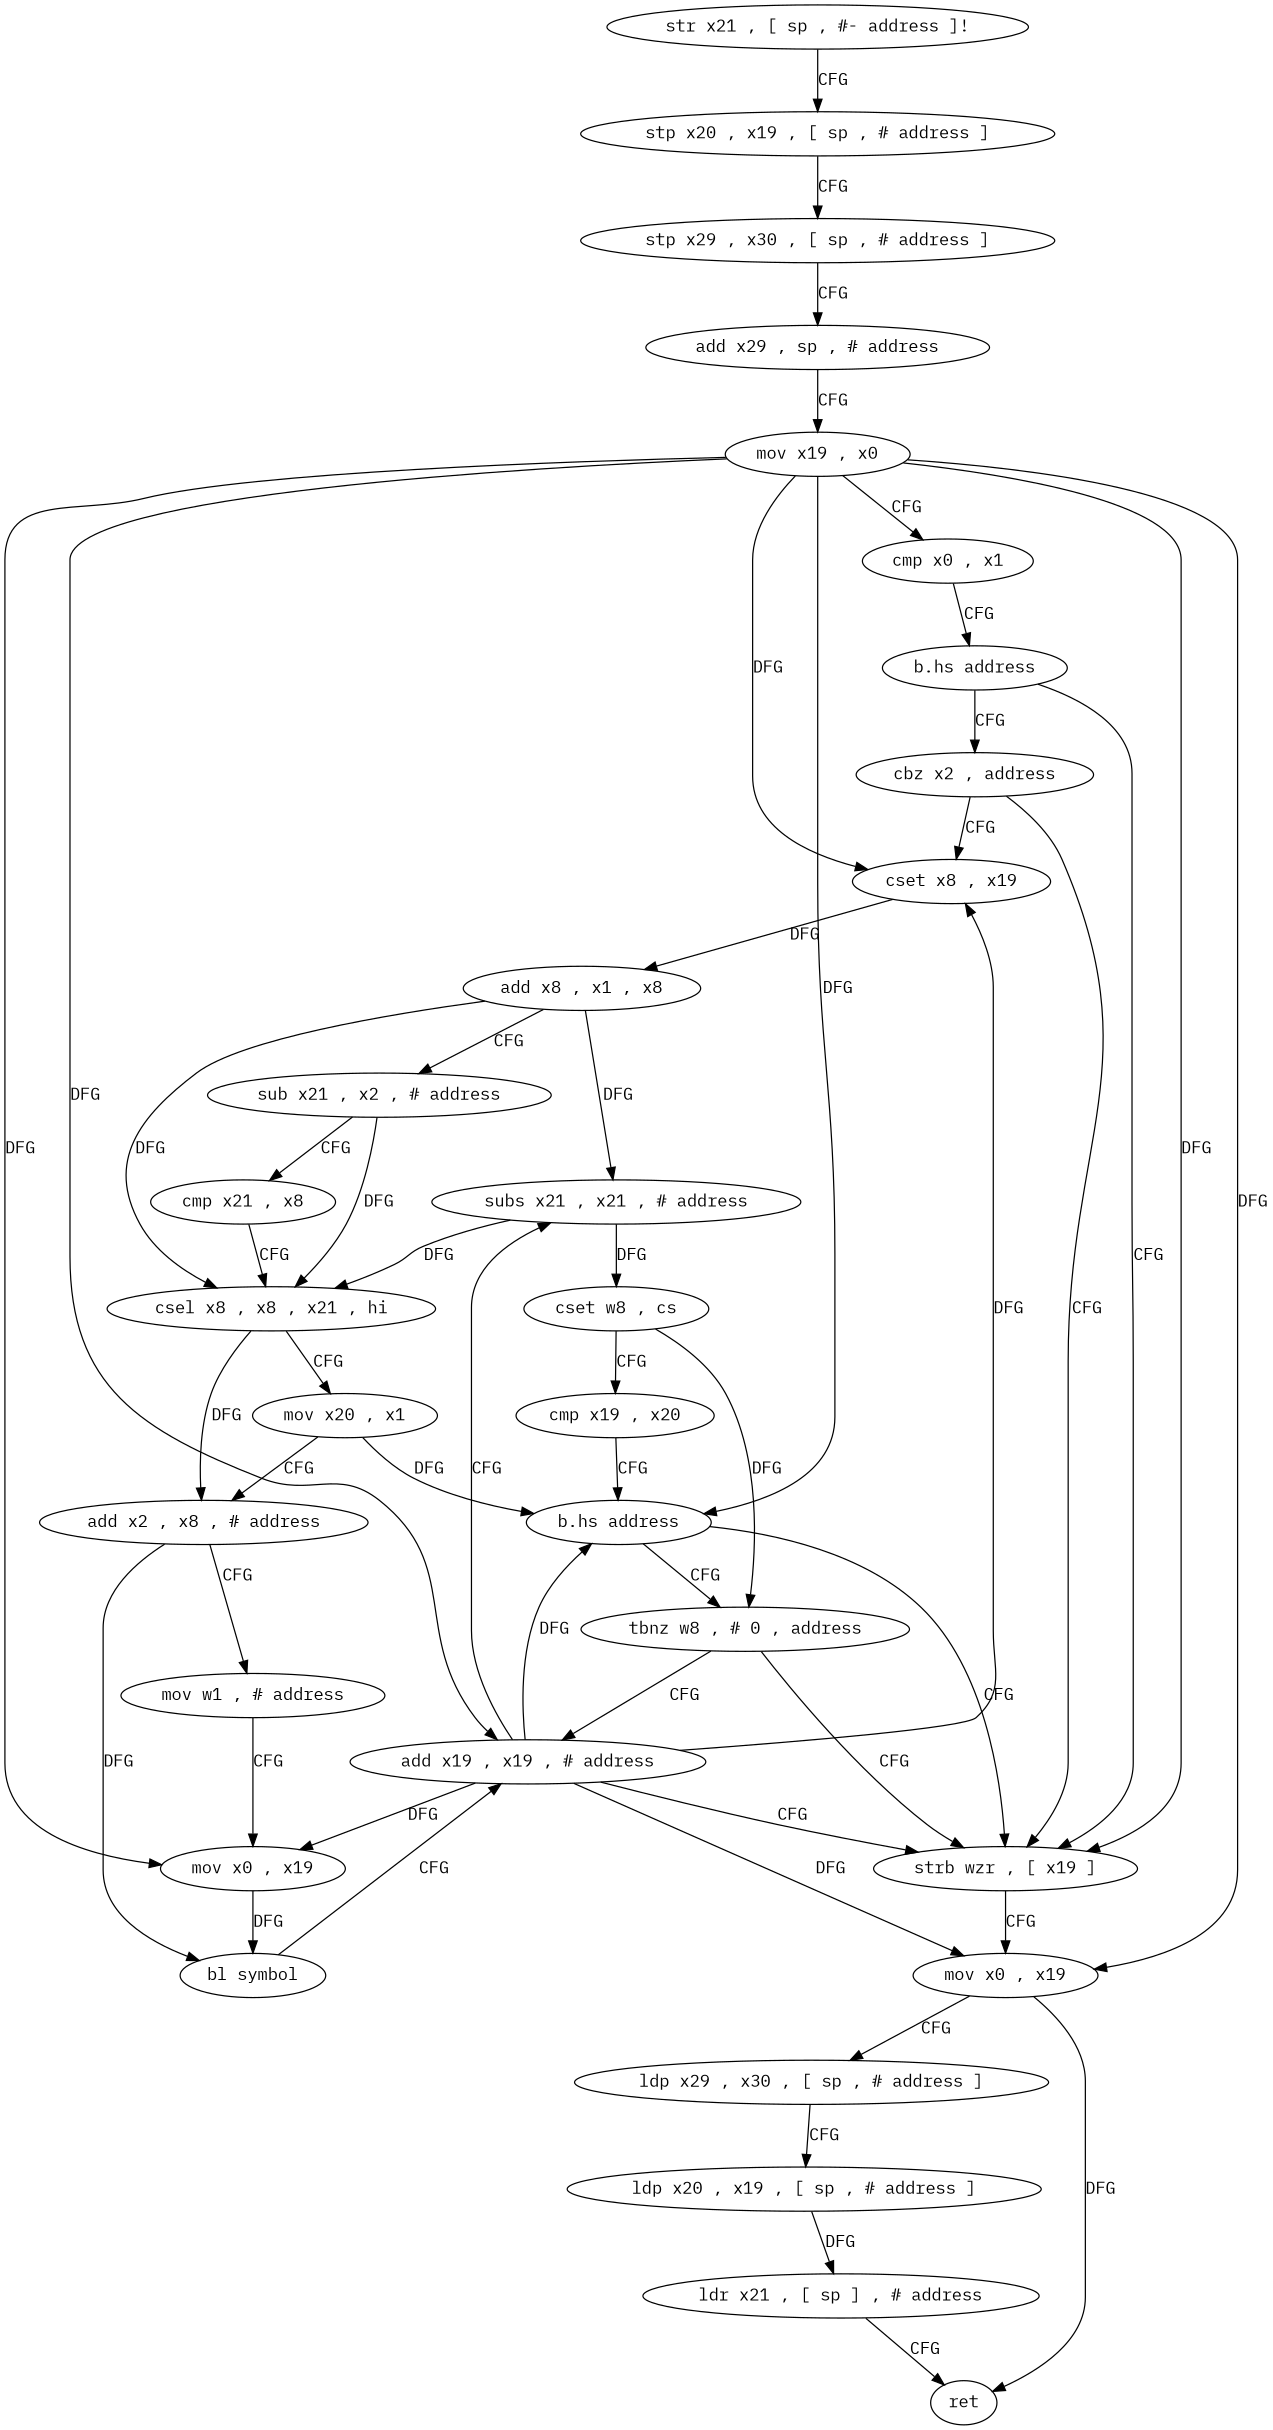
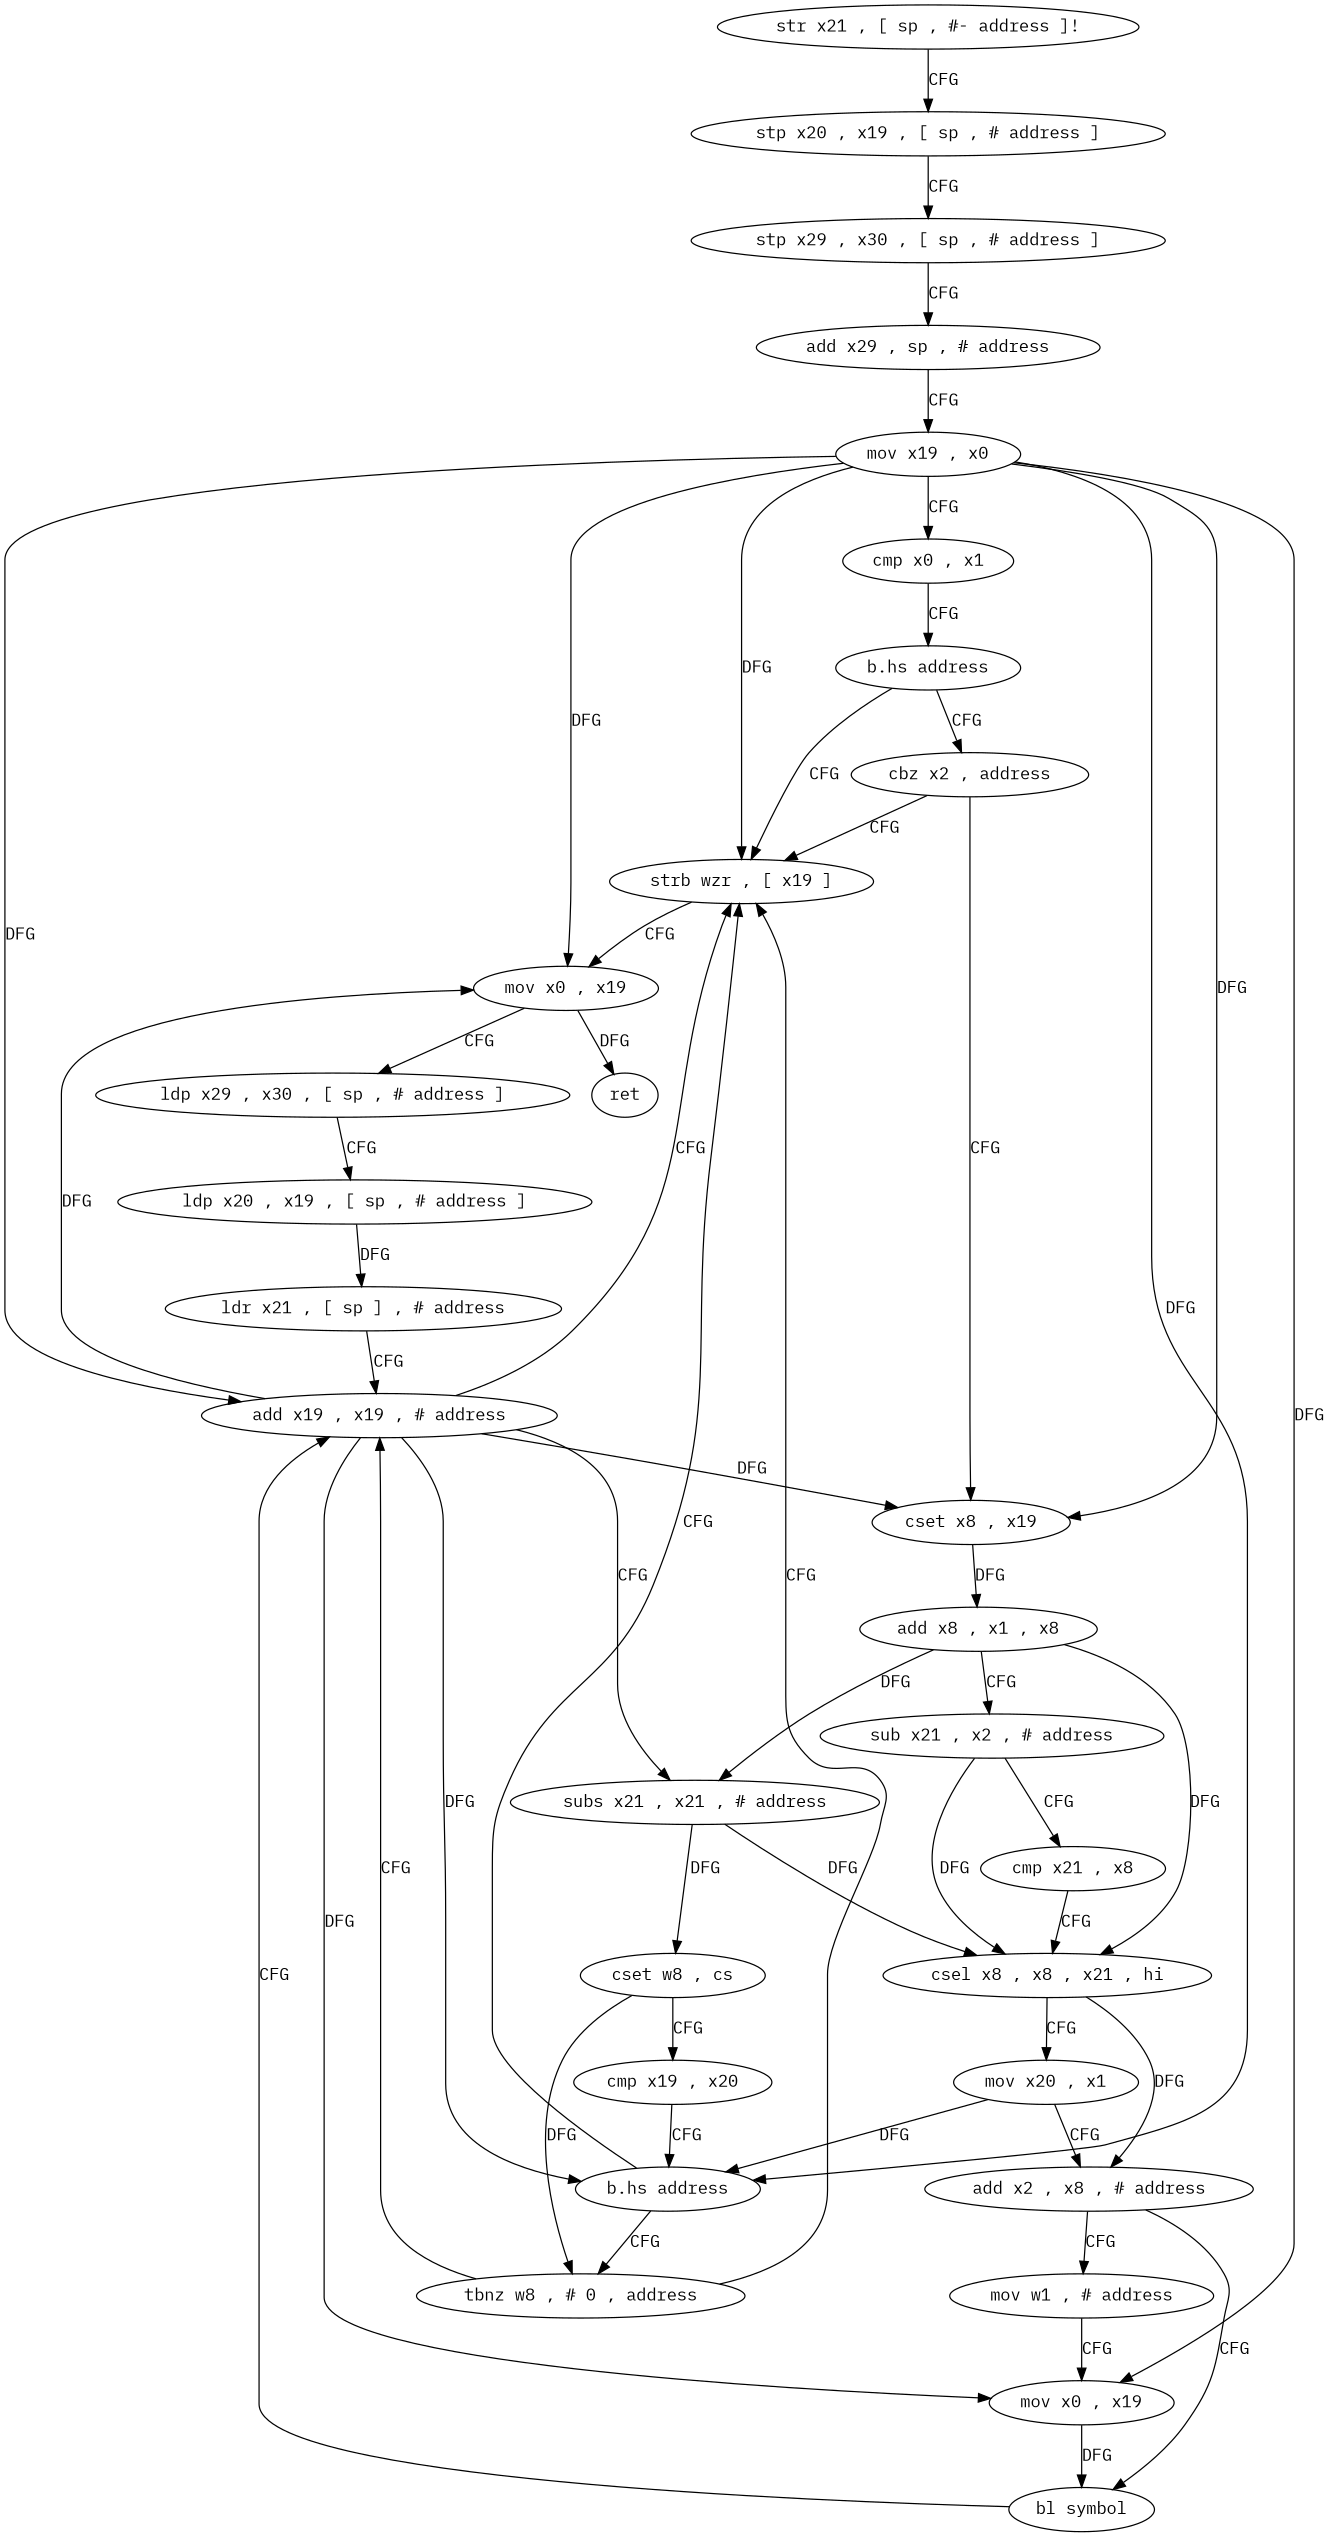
edge "add x2 , x8 , # address" -> "bl symbol": label "DFG" -> "CFG"
edge "ldr x21 , [ sp ] , # address" -> "ret": now "ldr x21 , [ sp ] , # address" -> "add x19 , x19 , # address"
